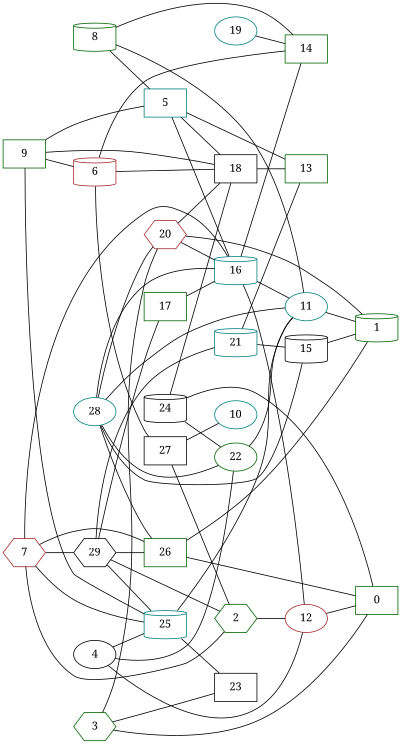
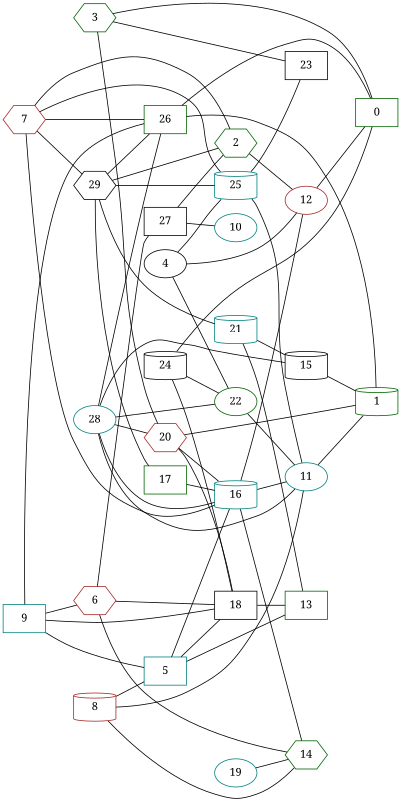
node "8": color darkgreen -> brown
node "14": shape box -> hexagon
node "9": color darkgreen -> teal
node "6": shape cylinder -> hexagon
edge "9" -- "25": now "9" -- "26"
